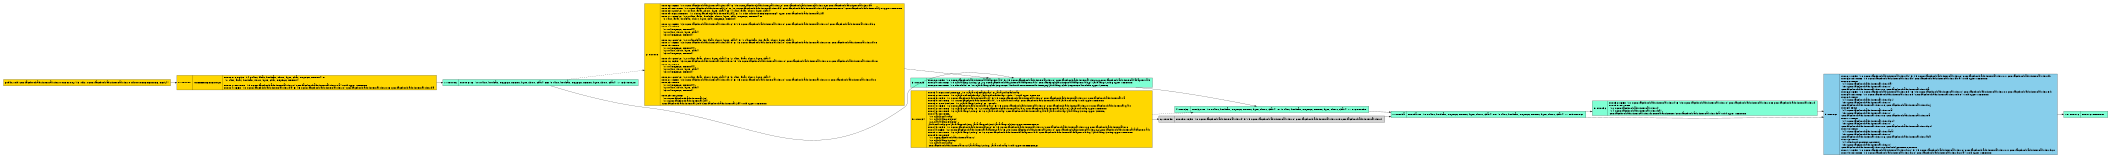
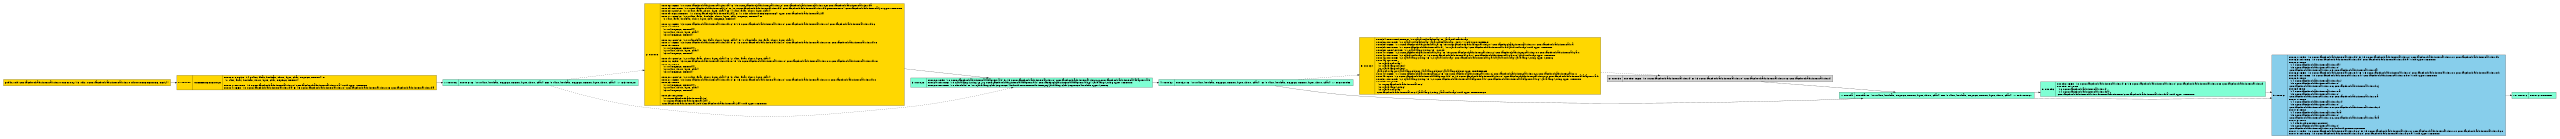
edge "5: 0x0034" -> "4: 0x0032": reversed
edge "5: 0x0034" -> "6: 0x0058": style solid -> dashed
edge "1: 0x0006" -> "3: 0x0028": style solid -> dashed
